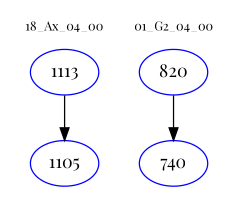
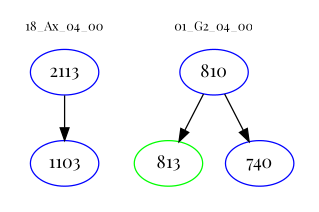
node "1113": label "1113" -> "2113"
node "820": label "820" -> "810"
node "1105": label "1105" -> "1103"
node "813": added
